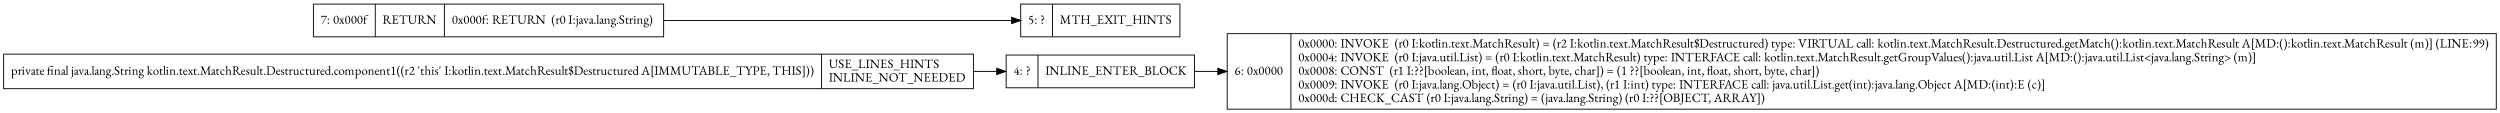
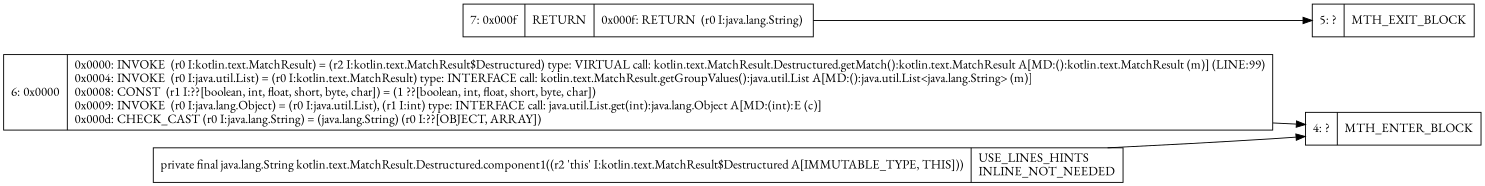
node "5: ?": text "MTH_EXIT_HINTS" -> "MTH_EXIT_BLOCK"
node "4: ?": text "INLINE_ENTER_BLOCK" -> "MTH_ENTER_BLOCK"
edge "4: ?" -> "6: 0x0000": reversed
